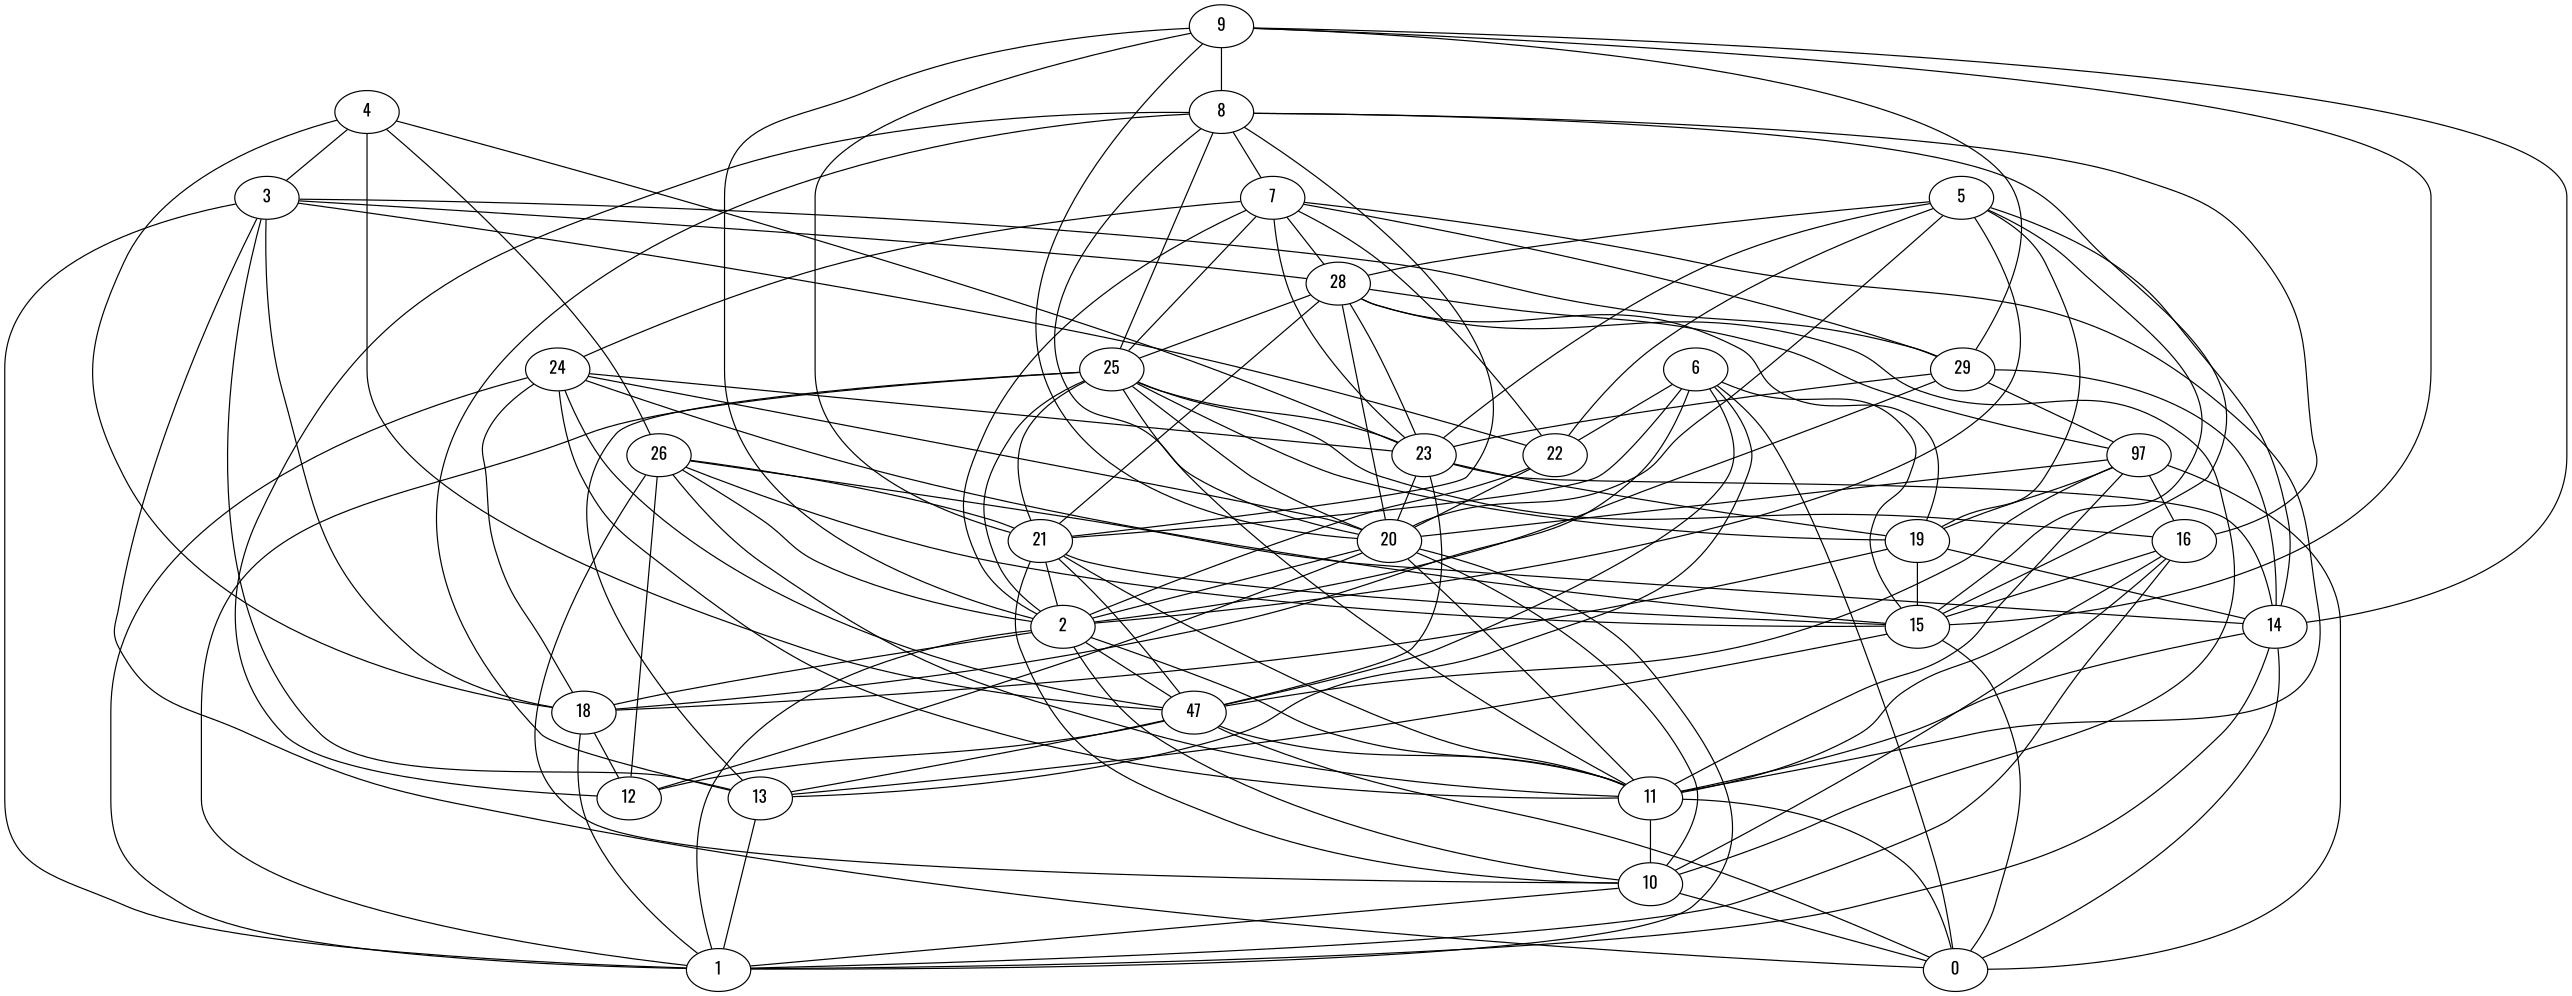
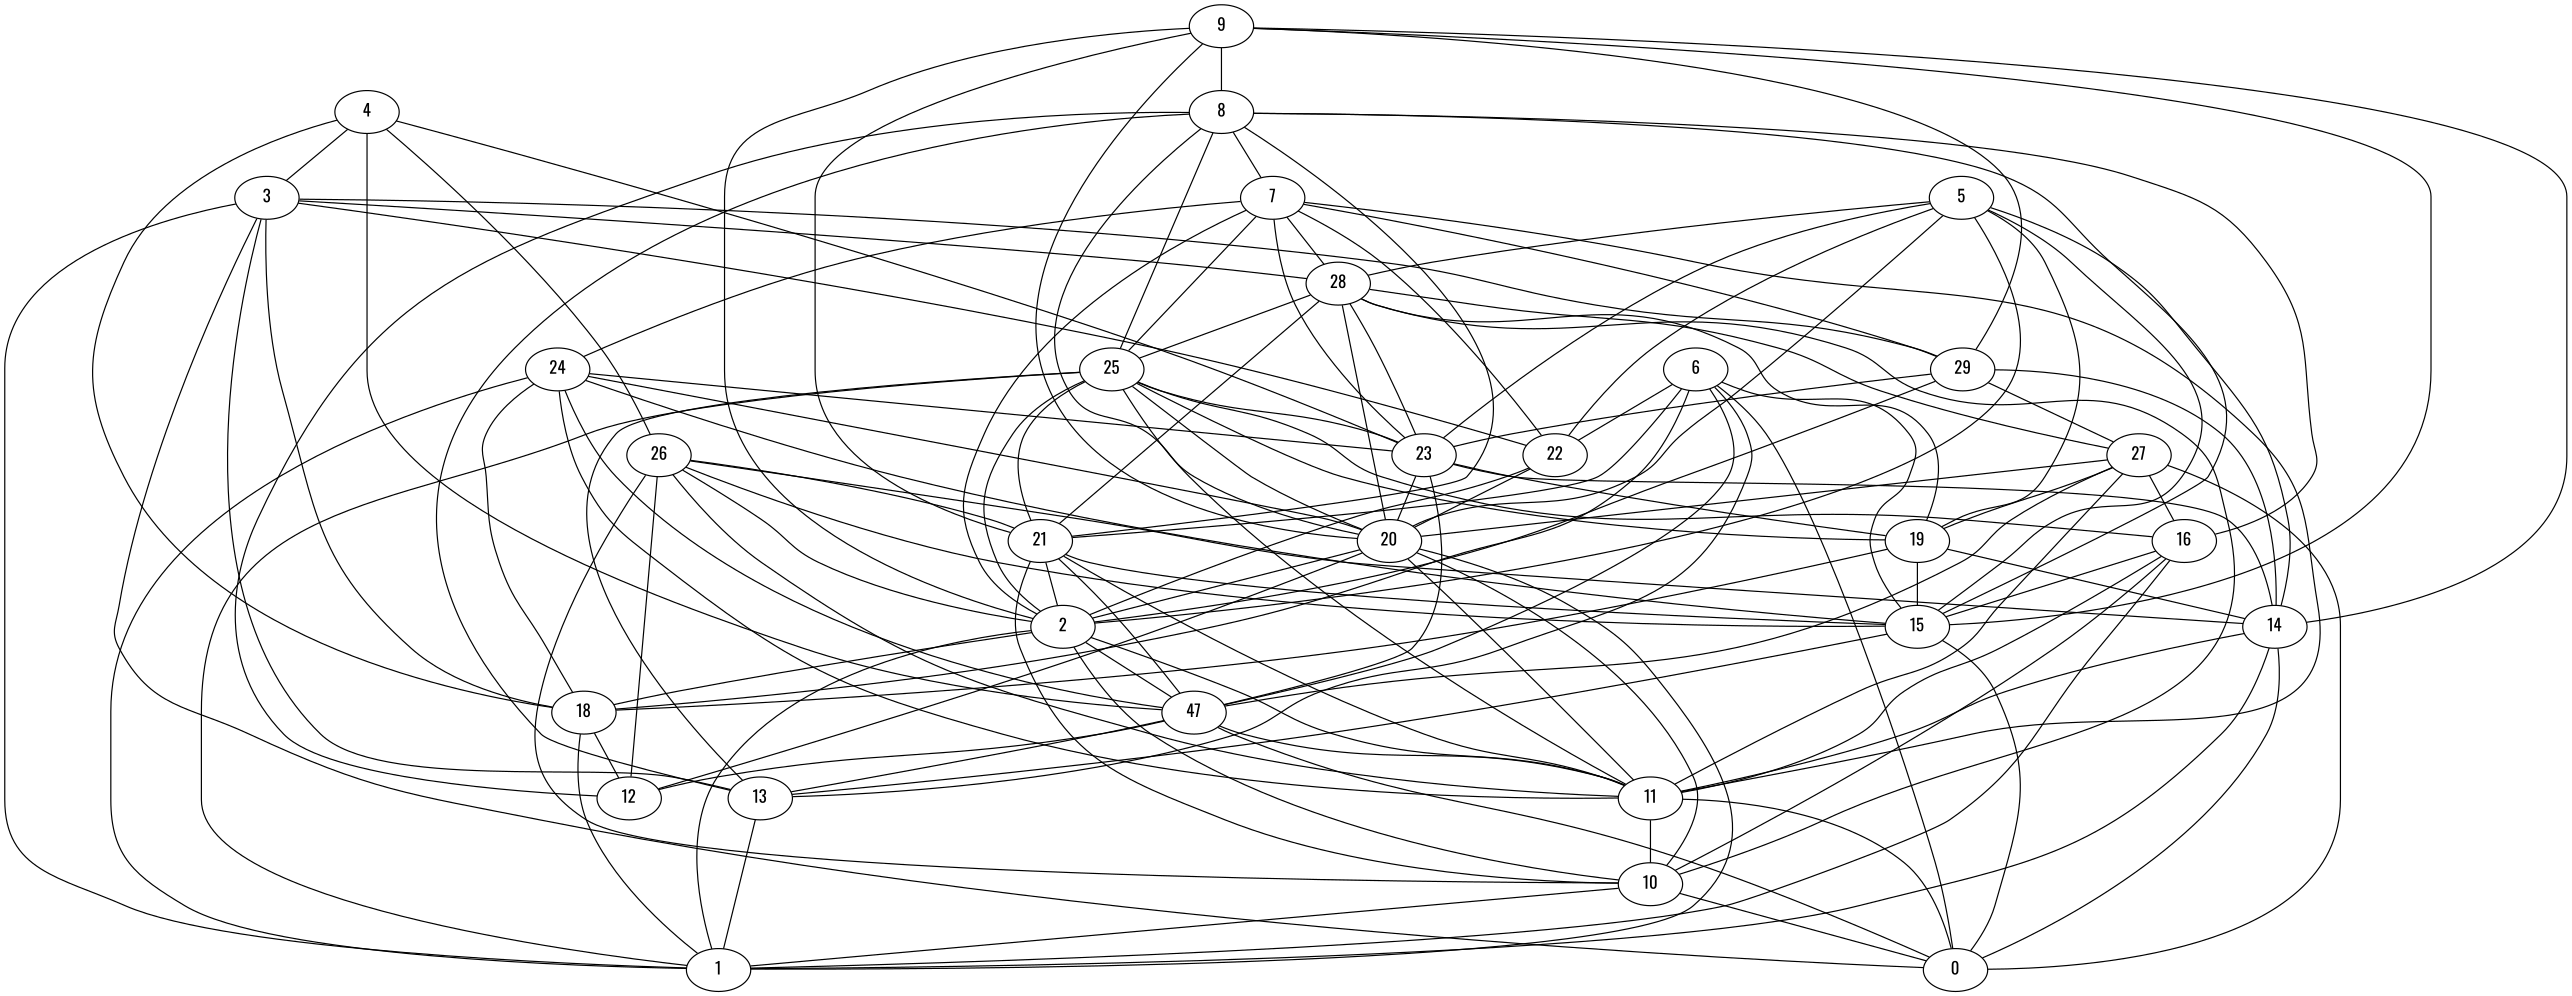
node "97": label "97" -> "27"
